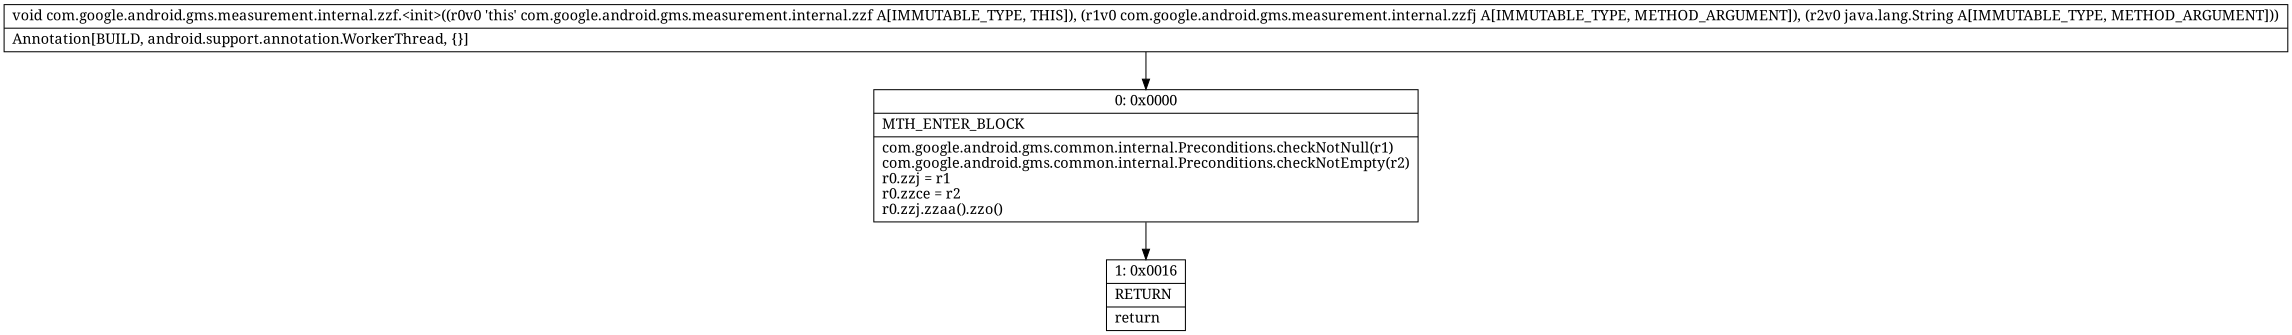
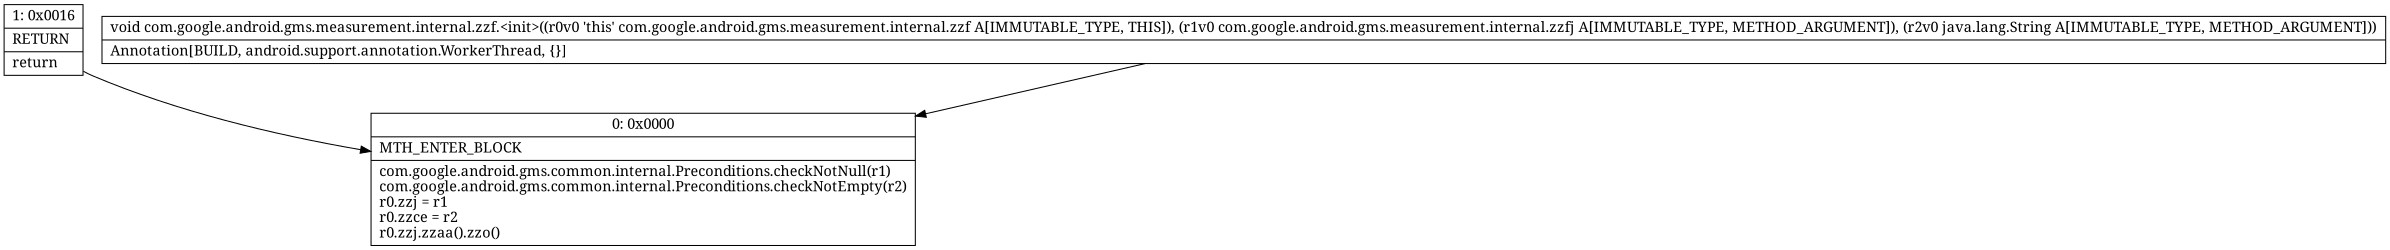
edge "0: 0x0000" -> "1: 0x0016": reversed
